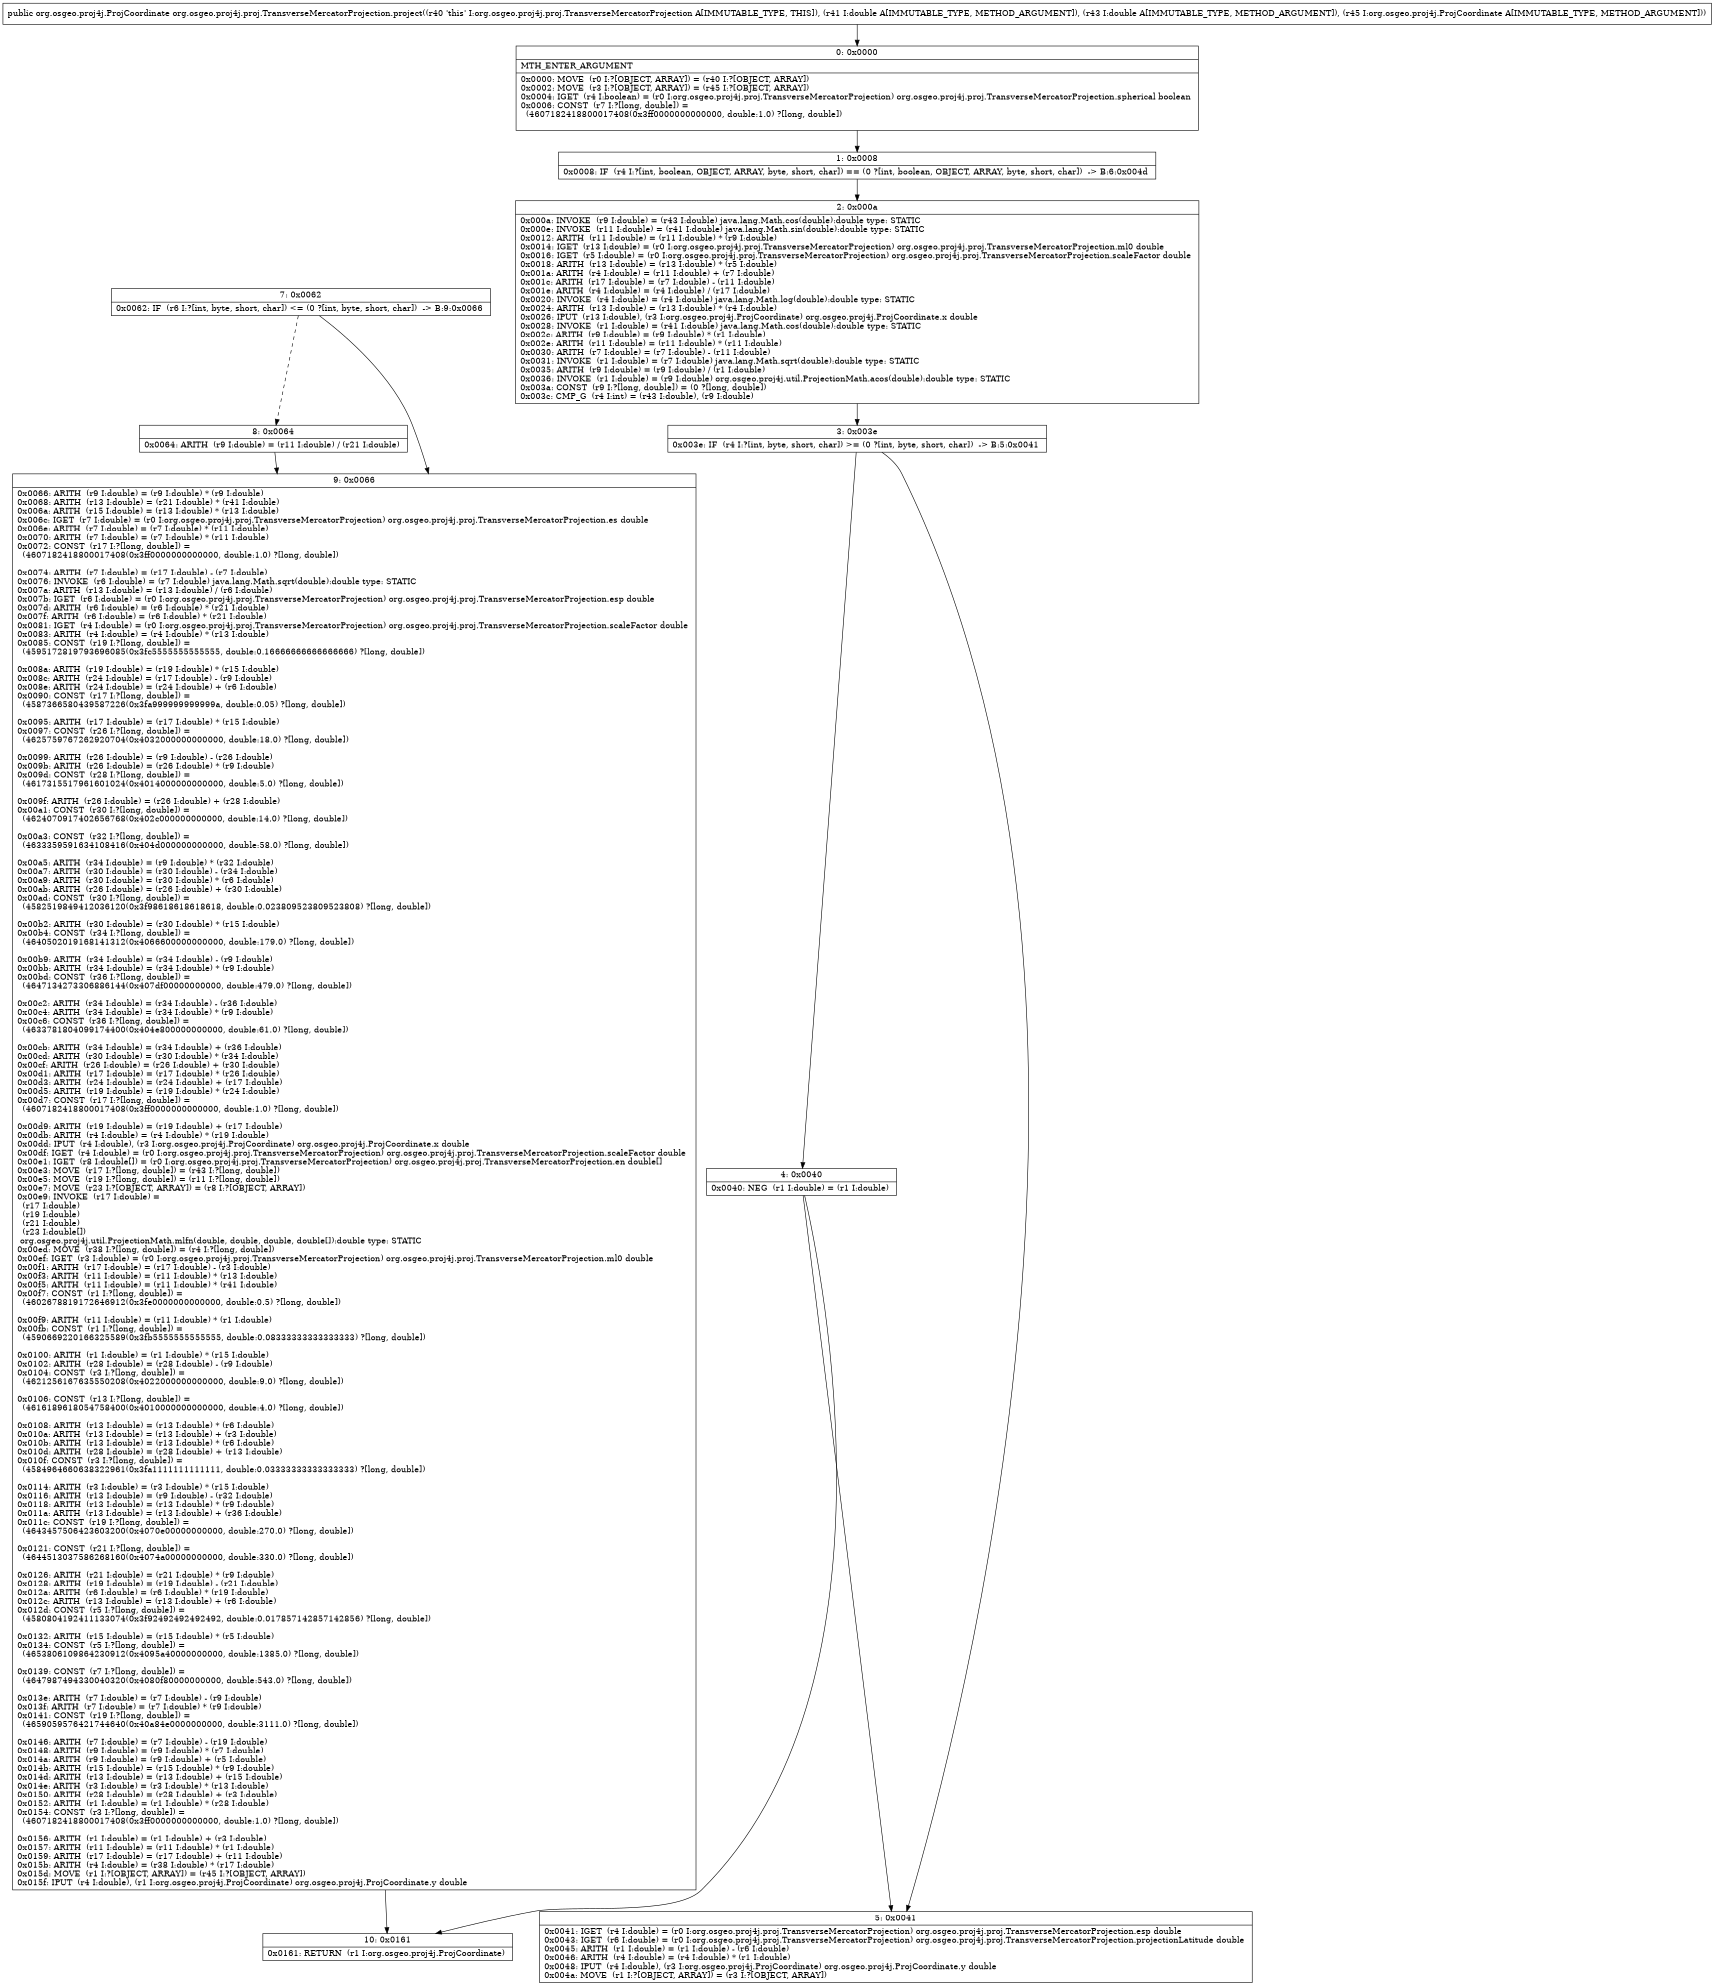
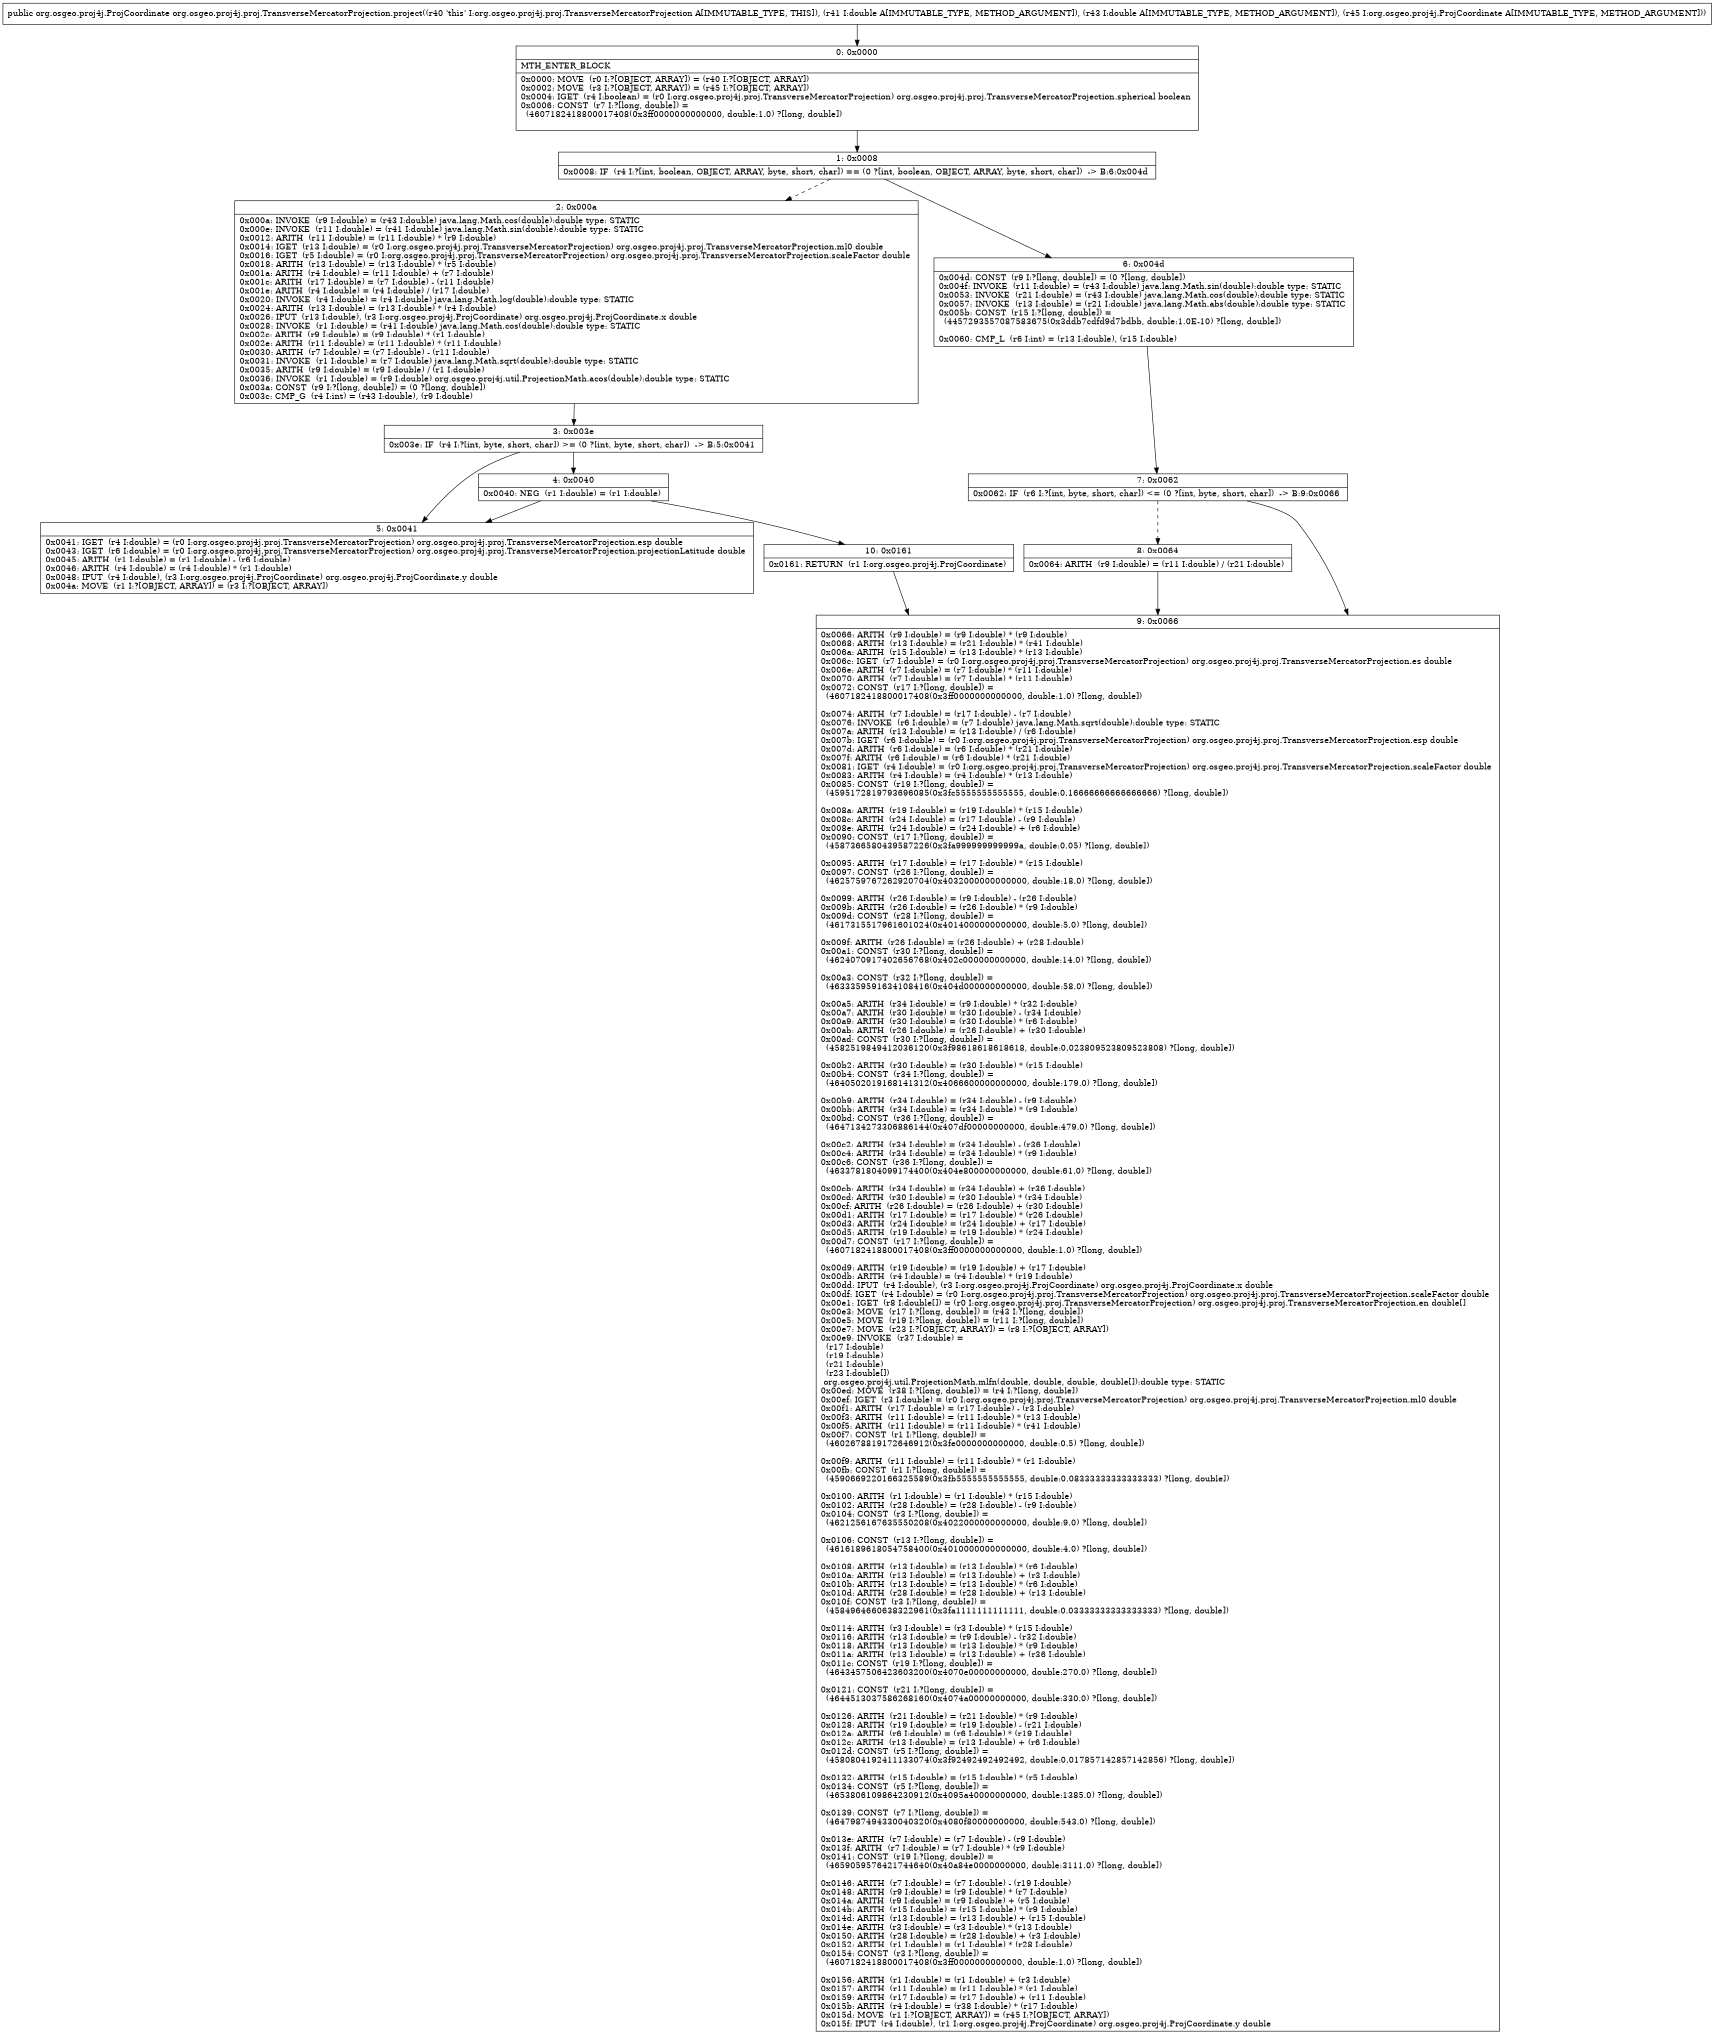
node "0: 0x0000": text "MTH_ENTER_ARGUMENT" -> "MTH_ENTER_BLOCK"
edge "1: 0x0008" -> "2: 0x000a": style solid -> dashed
node "6: 0x004d": added
node "9: 0x0066": text "0x00e9: INVOKE  (r17 I:double) =" -> "0x00e9: INVOKE  (r37 I:double) ="
edge "9: 0x0066" -> "10: 0x0161": reversed
